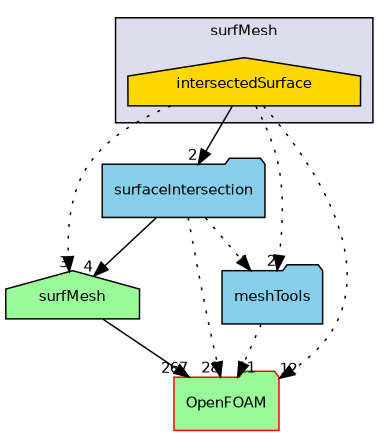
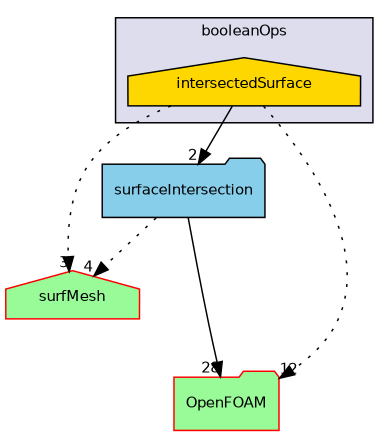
cluster "surfMesh": label "surfMesh" -> "booleanOps"
edge "surfaceIntersection" -> "surfMesh": style solid -> dotted
edge "surfaceIntersection" -> "OpenFOAM": style dotted -> solid
node "surfMesh": color black -> red
node "meshTools": removed
edge "surfMesh" -> "OpenFOAM": removed
